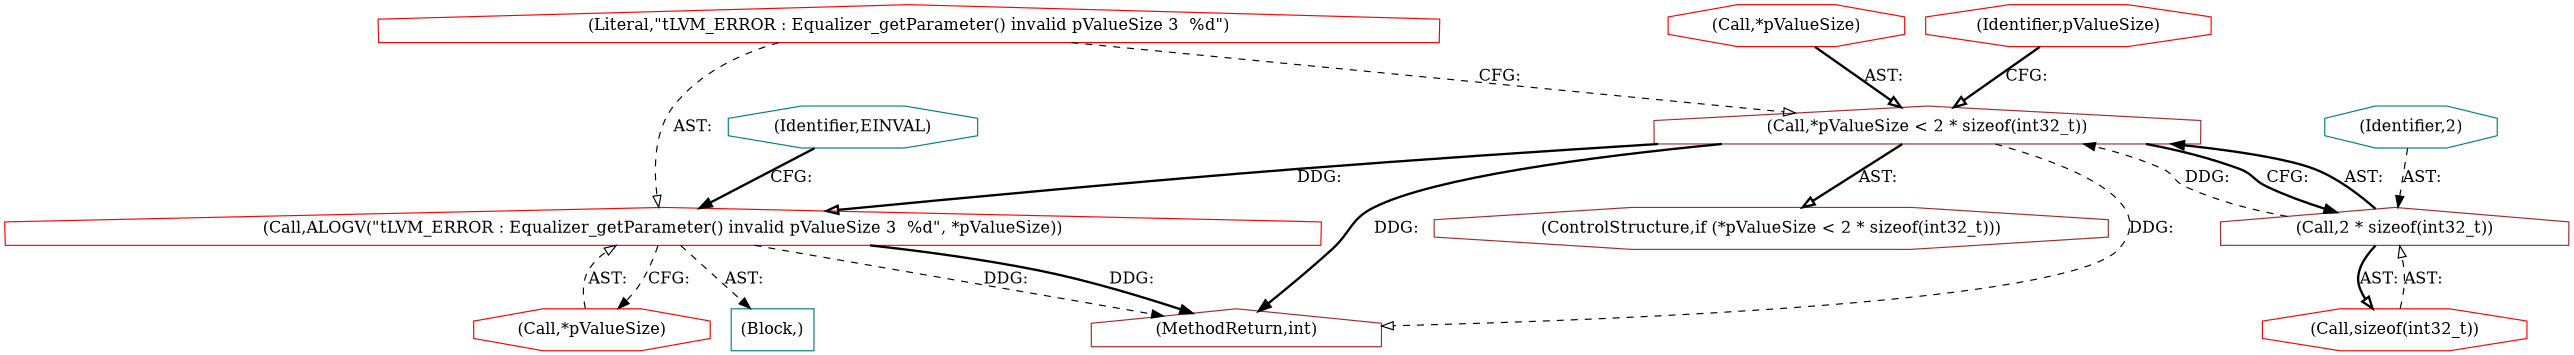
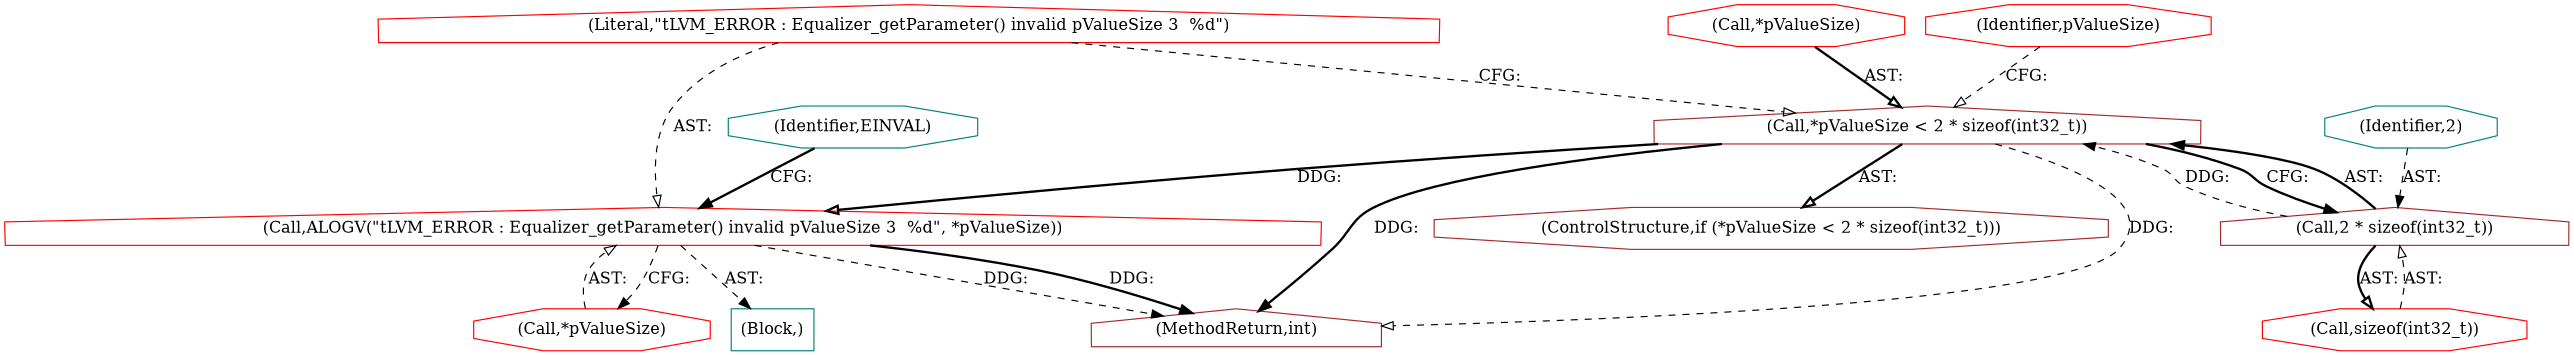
edge "(Identifier,pValueSize)" -> "(Call,*pValueSize < 2 * sizeof(int32_t))": style bold -> dashed
